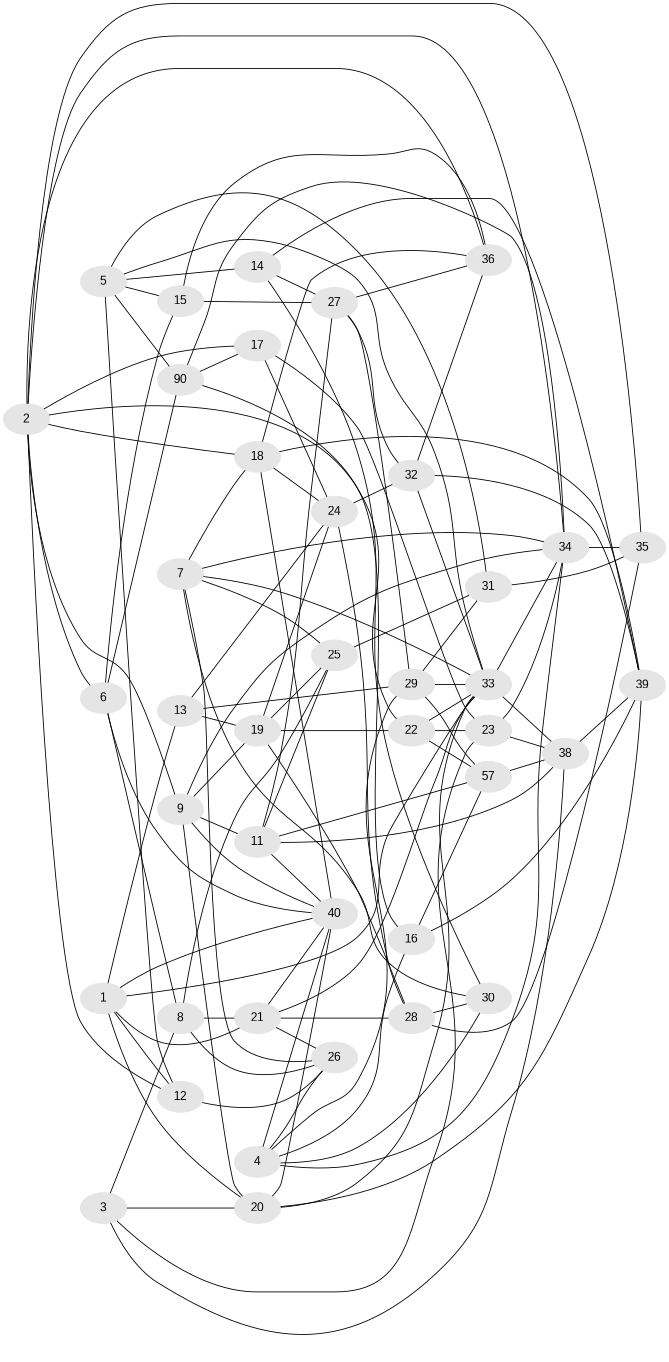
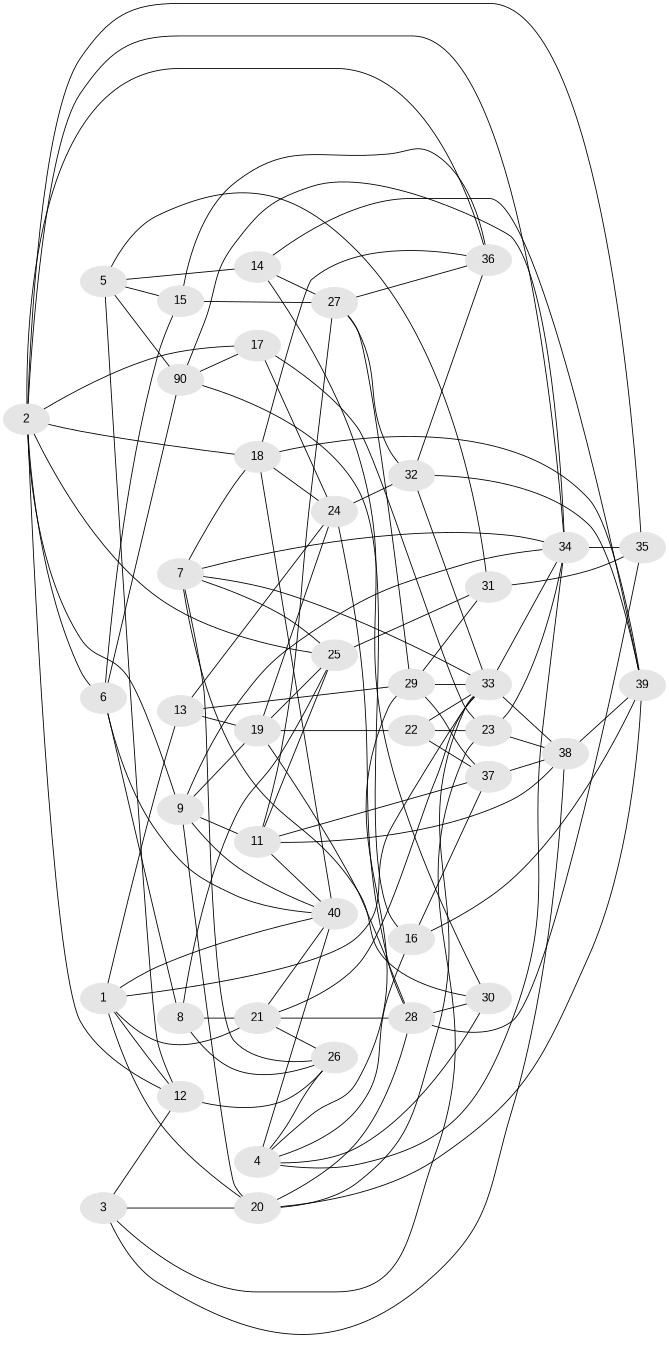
edge "5" -- "33": removed
edge "2" -- "22": now "2" -- "25"
node "57": label "57" -> "37"
edge "40" -- "20": now "28" -- "20"
edge "8" -- "3": now "12" -- "3"
